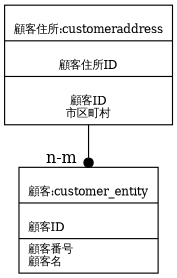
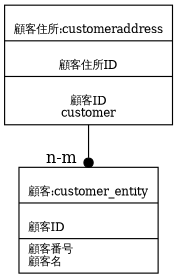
node "顧客住所:customeraddress": text "市区町村" -> "customer"
